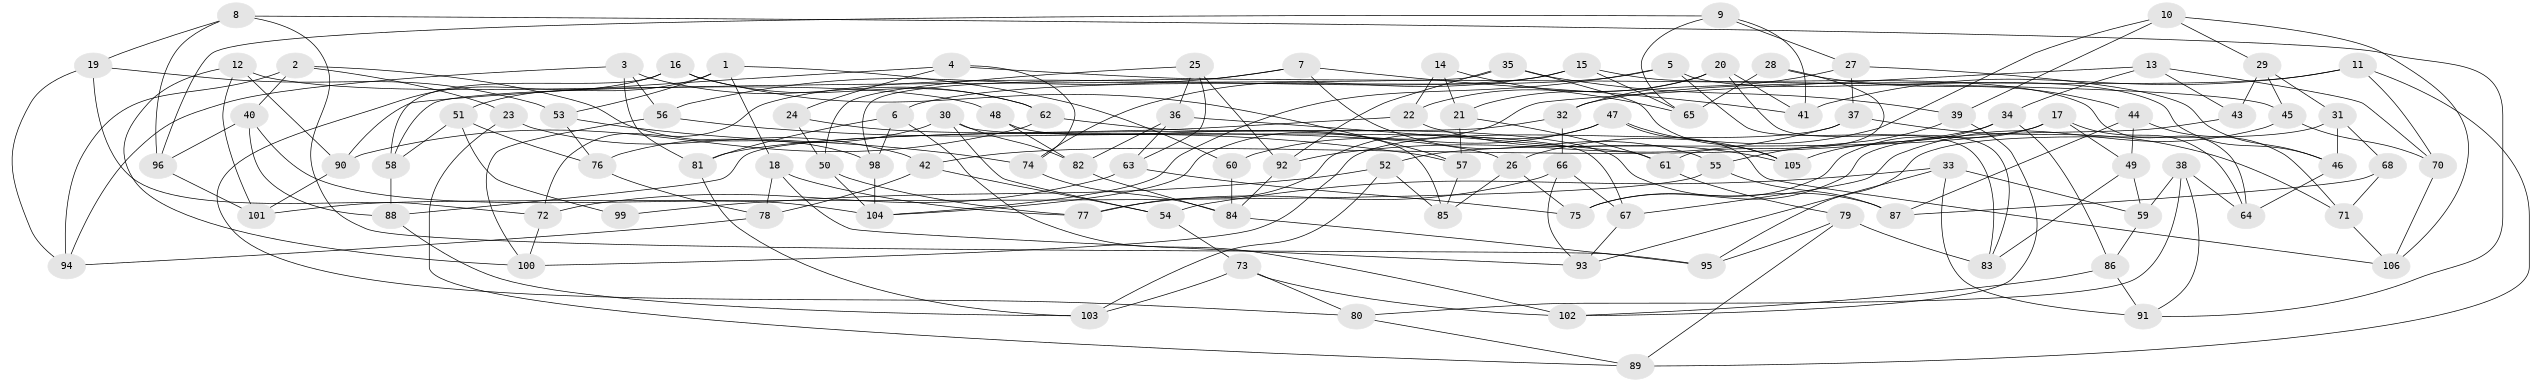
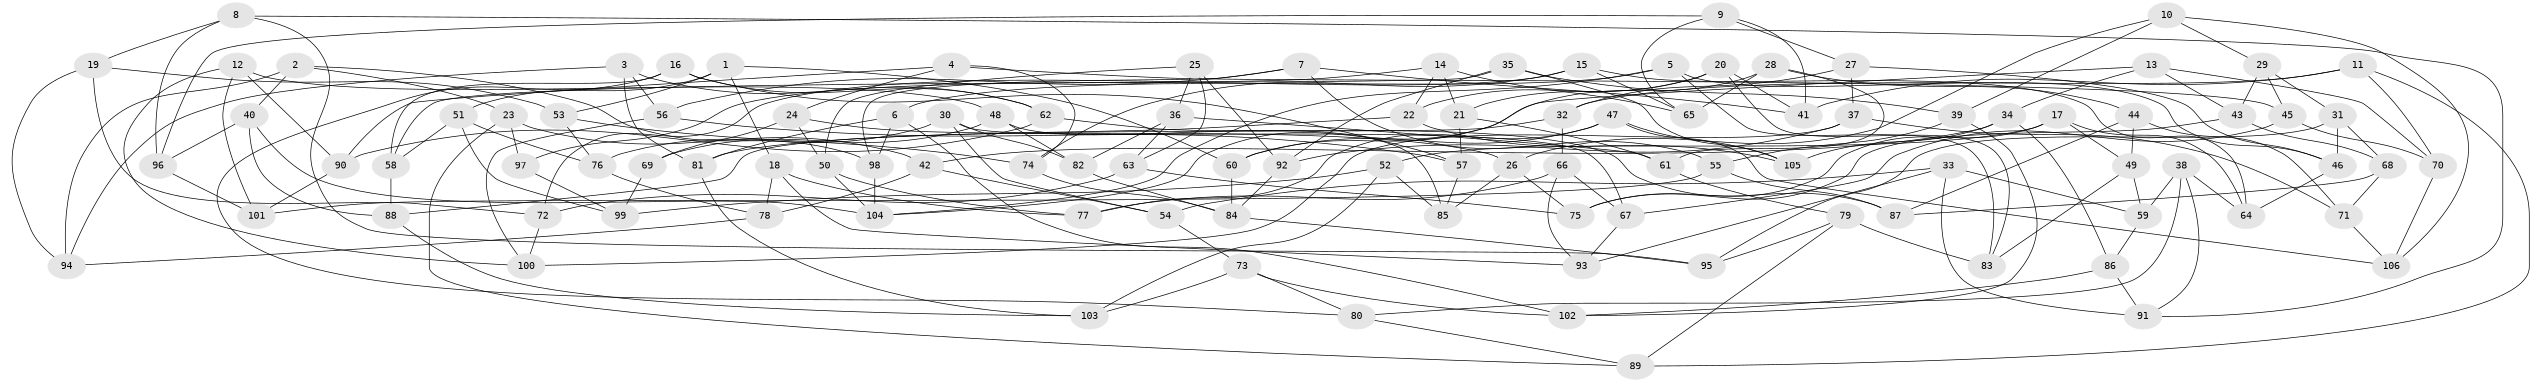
edge "28" -- "60": added
edge "43" -- "68": added
node "97": added
node "69": added
